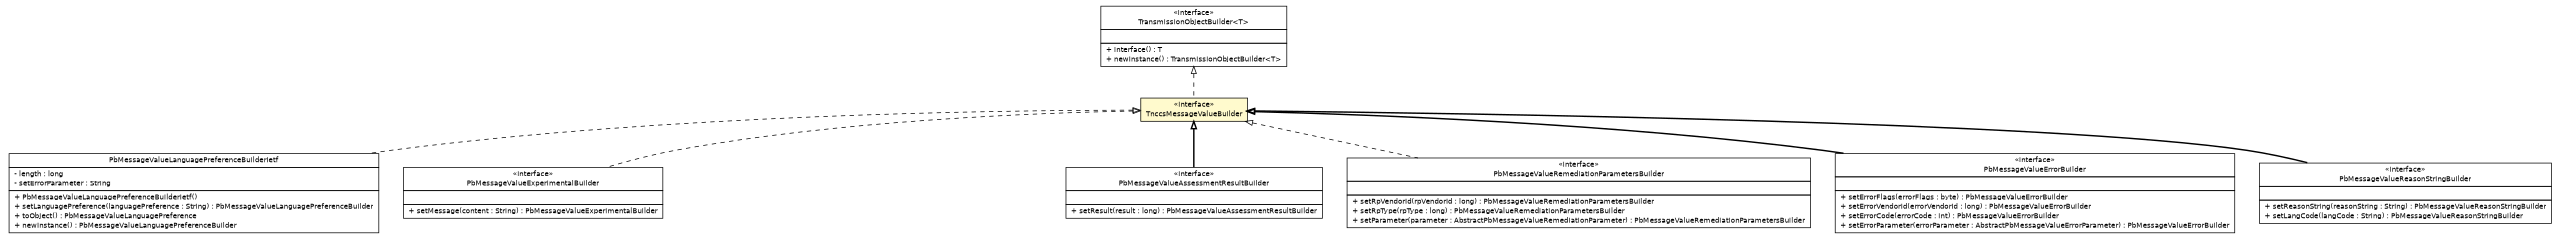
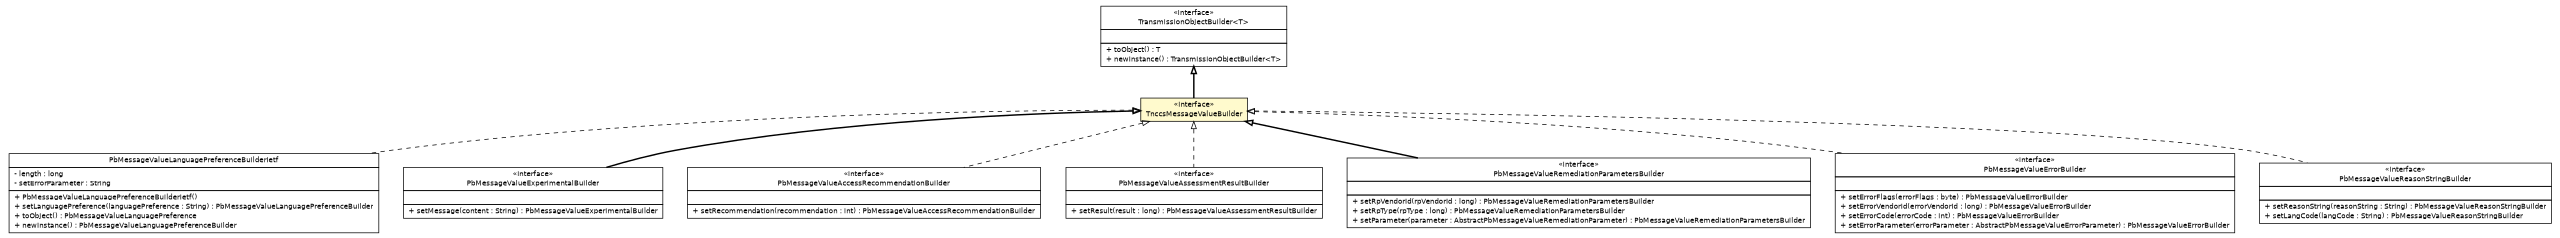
node "TransmissionObjectBuilder<T>": text "+ interface() : T" -> "+ toObject() : T"
edge "TnccsMessageValueBuilder" -> "TransmissionObjectBuilder<T>": style dashed -> bold
edge "PbMessageValueReasonStringBuilder" -> "TnccsMessageValueBuilder": style bold -> dashed
edge "PbMessageValueExperimentalBuilder" -> "TnccsMessageValueBuilder": style dashed -> bold
edge "PbMessageValueErrorBuilder" -> "TnccsMessageValueBuilder": style bold -> dashed
edge "PbMessageValueRemediationParametersBuilder" -> "TnccsMessageValueBuilder": style dashed -> bold
edge "PbMessageValueAssessmentResultBuilder" -> "TnccsMessageValueBuilder": style bold -> dashed
node "PbMessageValueAccessRecommendationBuilder": added
